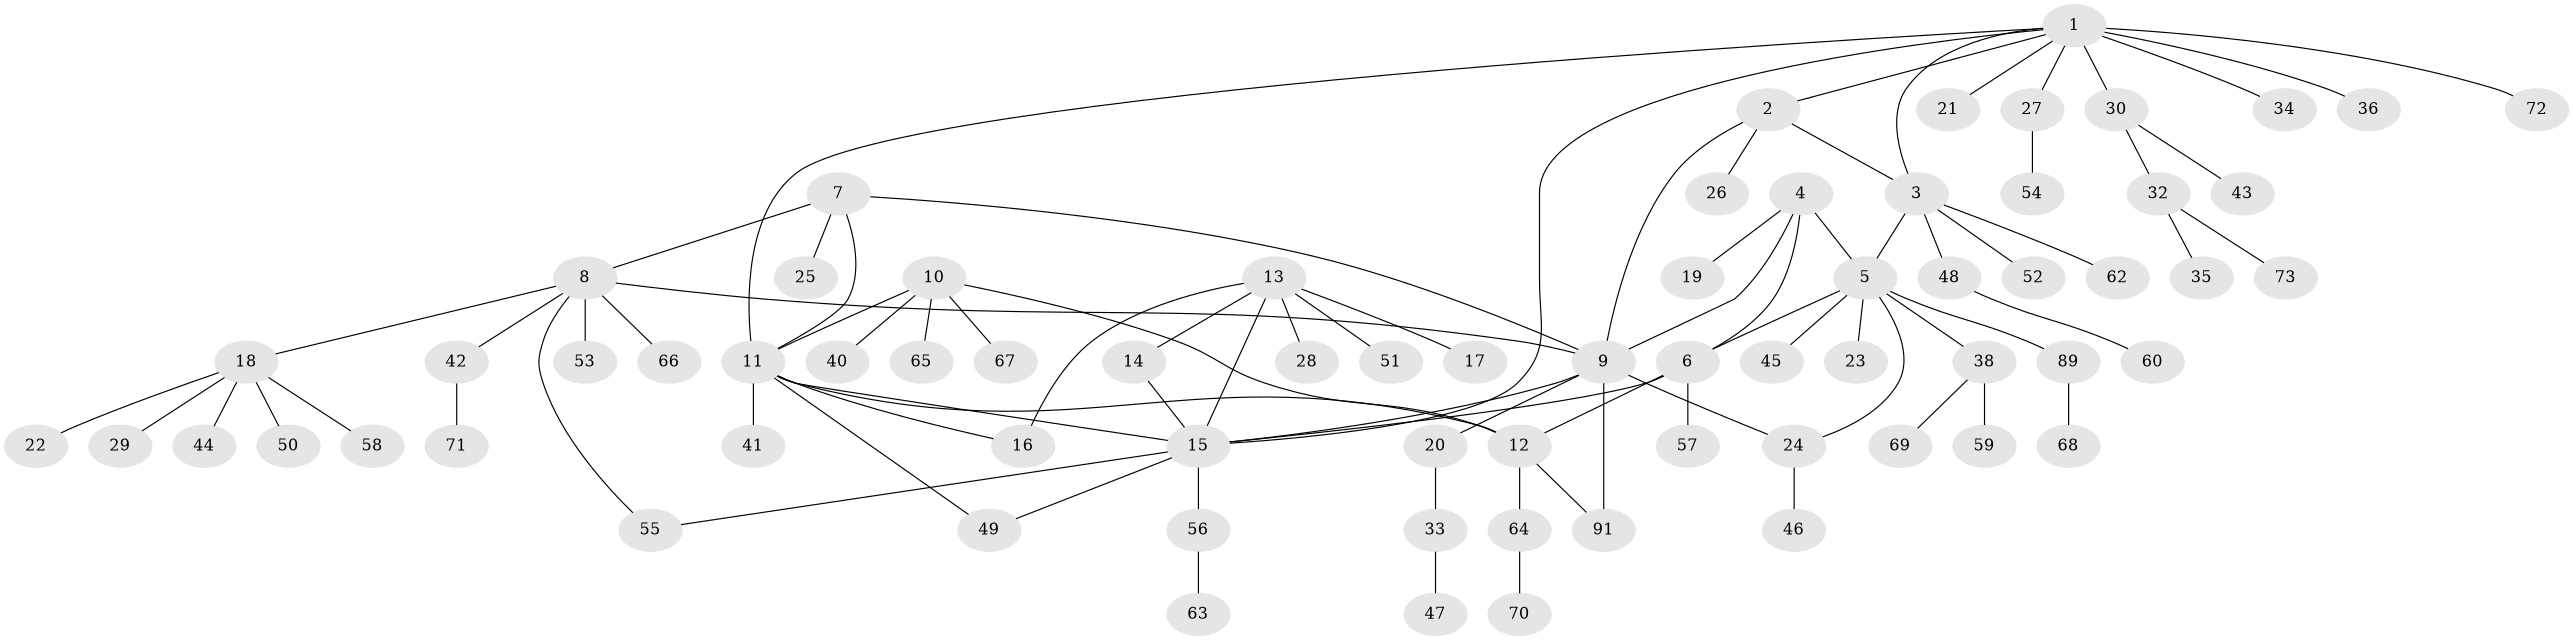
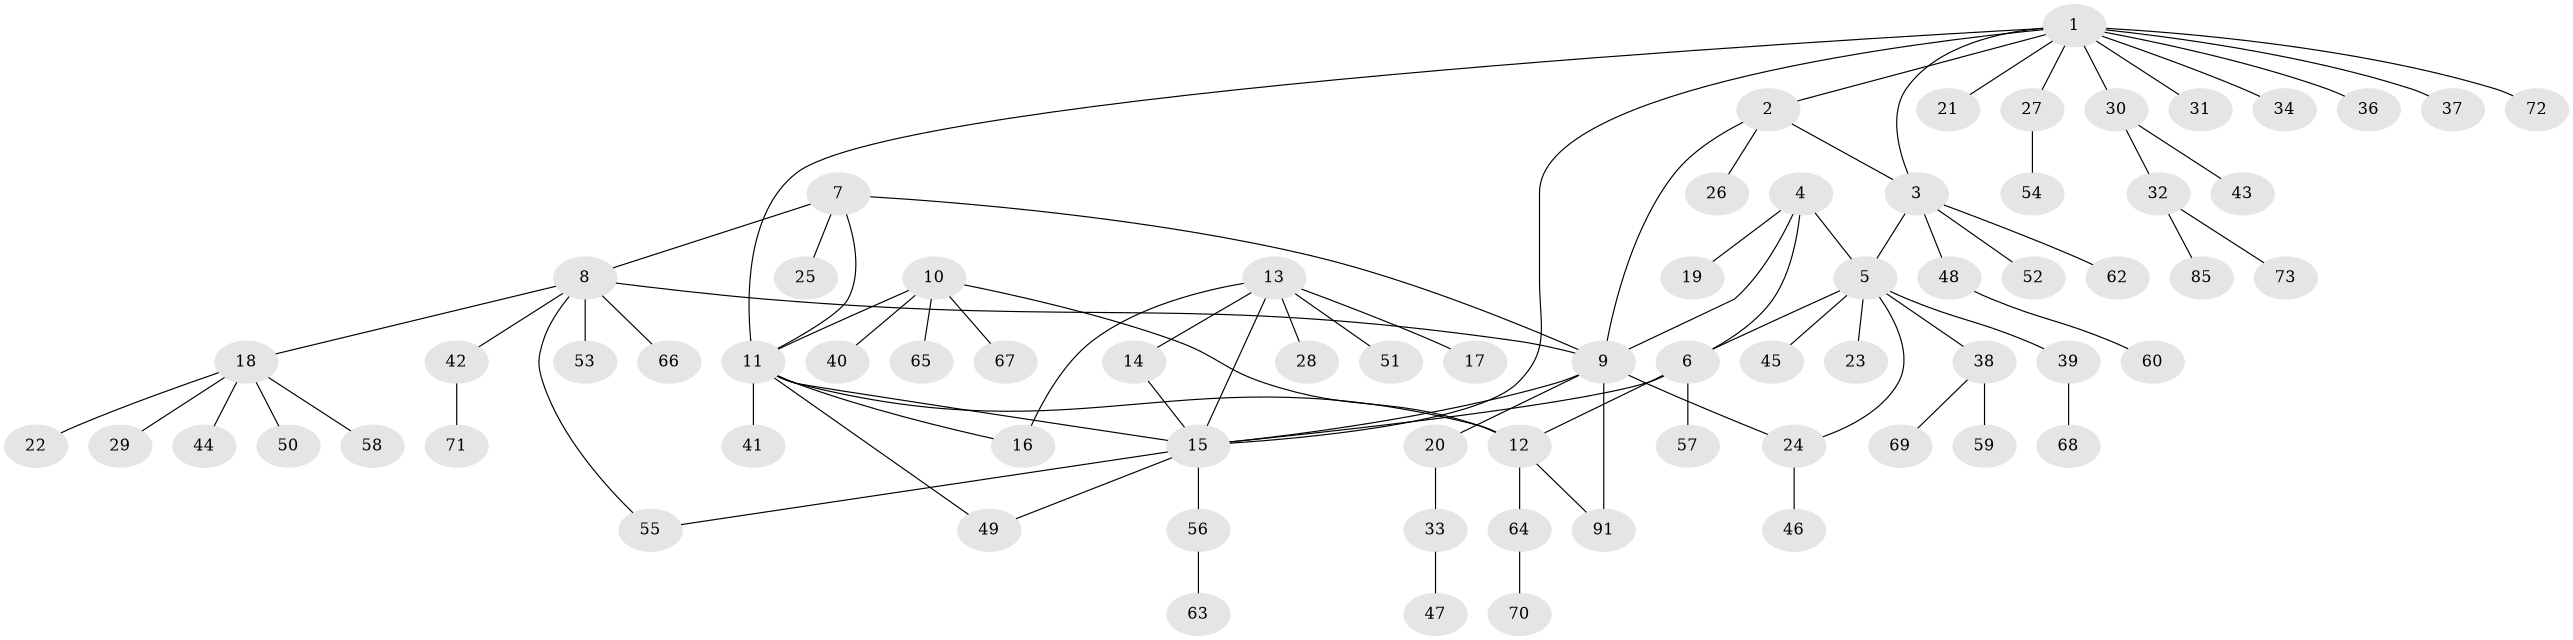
node "31": added
node "37": added
node "35": label "35" -> "85"
node "89": label "89" -> "39"
